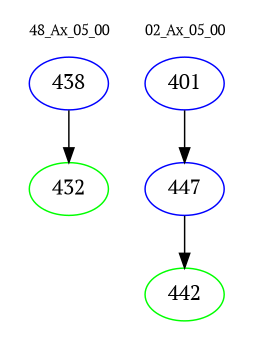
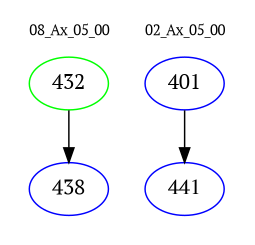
cluster "48_Ax_05_00": label "48_Ax_05_00" -> "08_Ax_05_00"
edge "438" -> "432": reversed
node "447": label "447" -> "441"
node "442": removed
